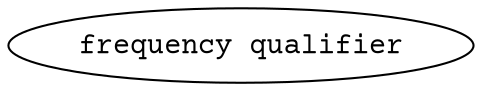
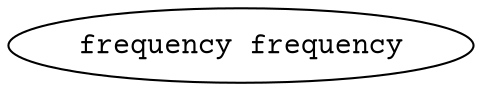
node "frequency qualifier": label "frequency qualifier" -> "frequency frequency"
